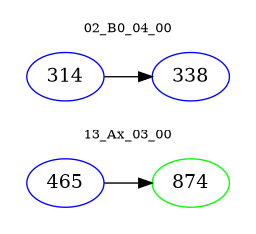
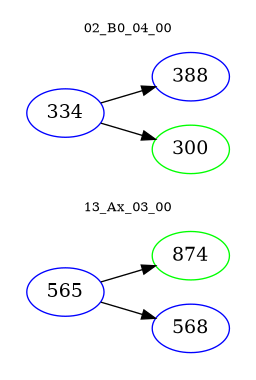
node "314": label "314" -> "334"
node "338": label "338" -> "388"
node "300": added
node "465": label "465" -> "565"
node "568": added
